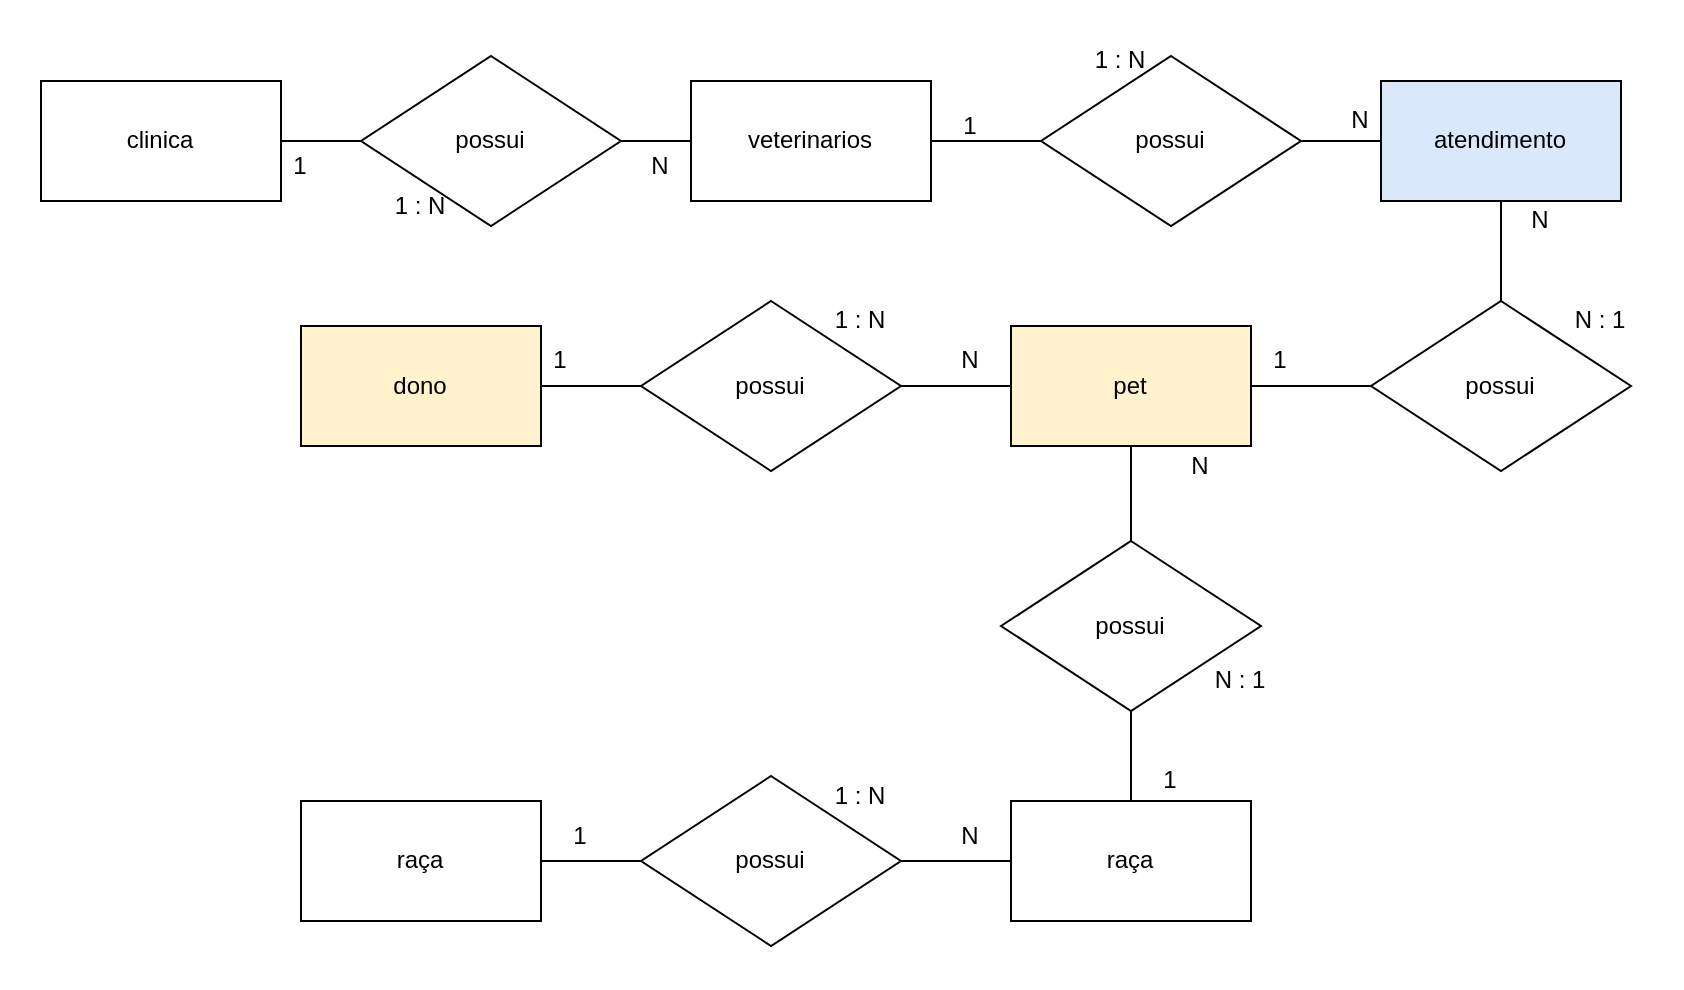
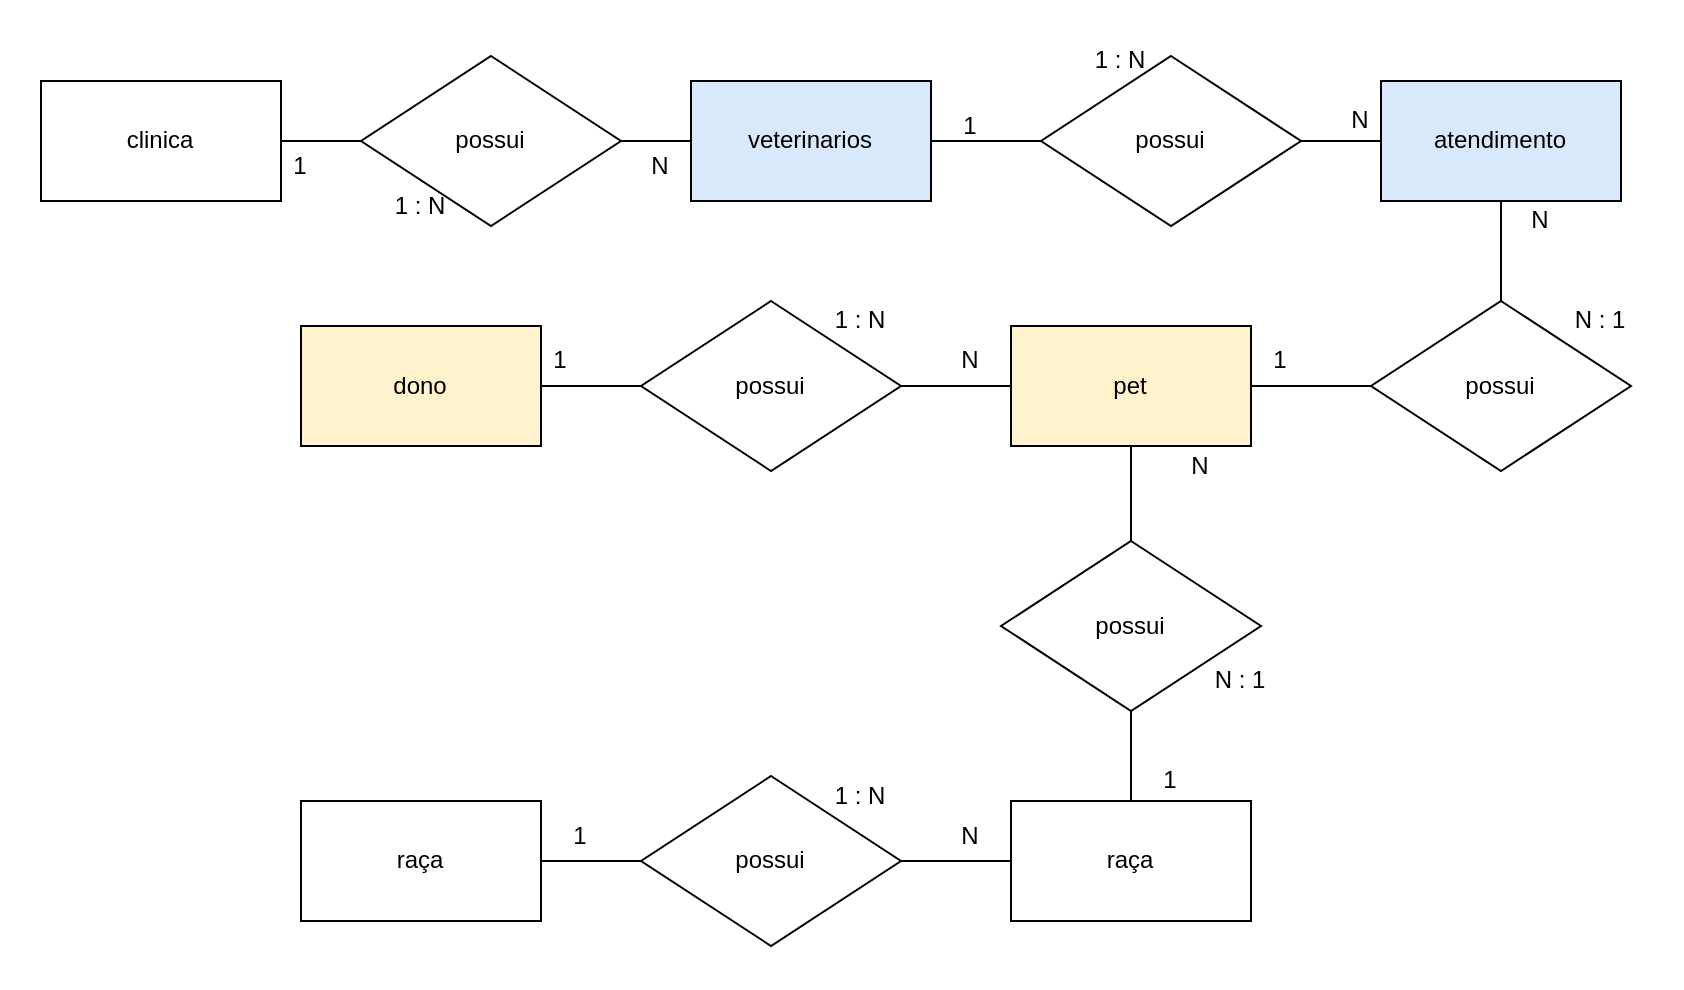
node "veterinarios": fillcolor #ffffff -> #dae8fc
